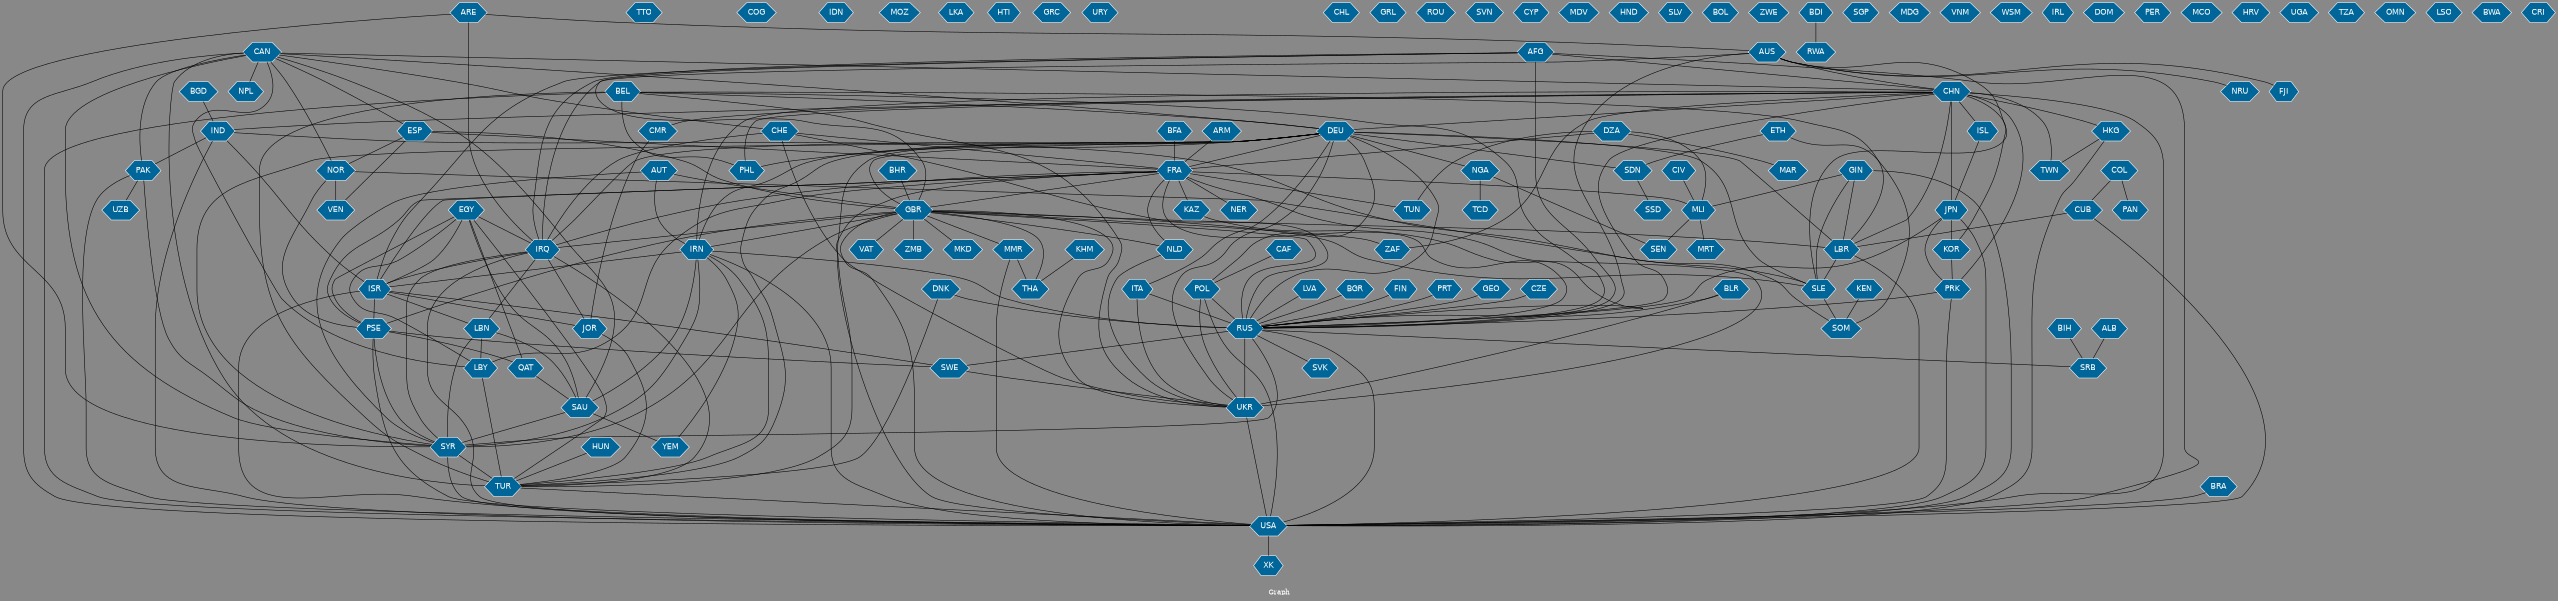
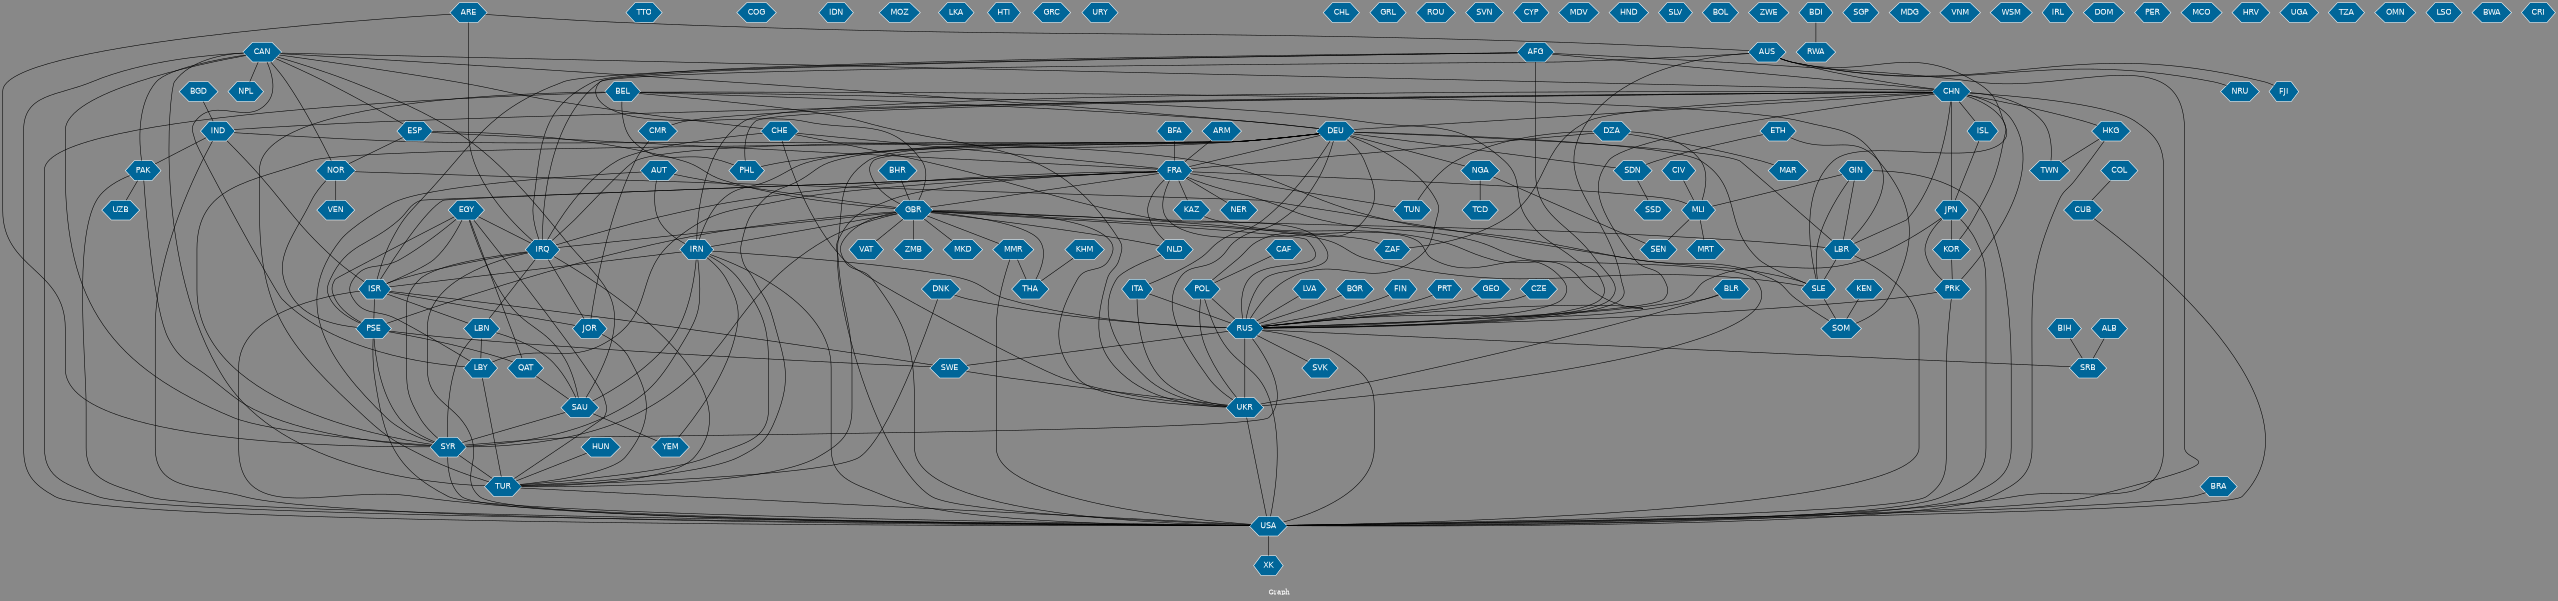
edge "ESP" -- "VEN": removed
node "PAN": removed
edge "CUB" -- "LBR": removed
